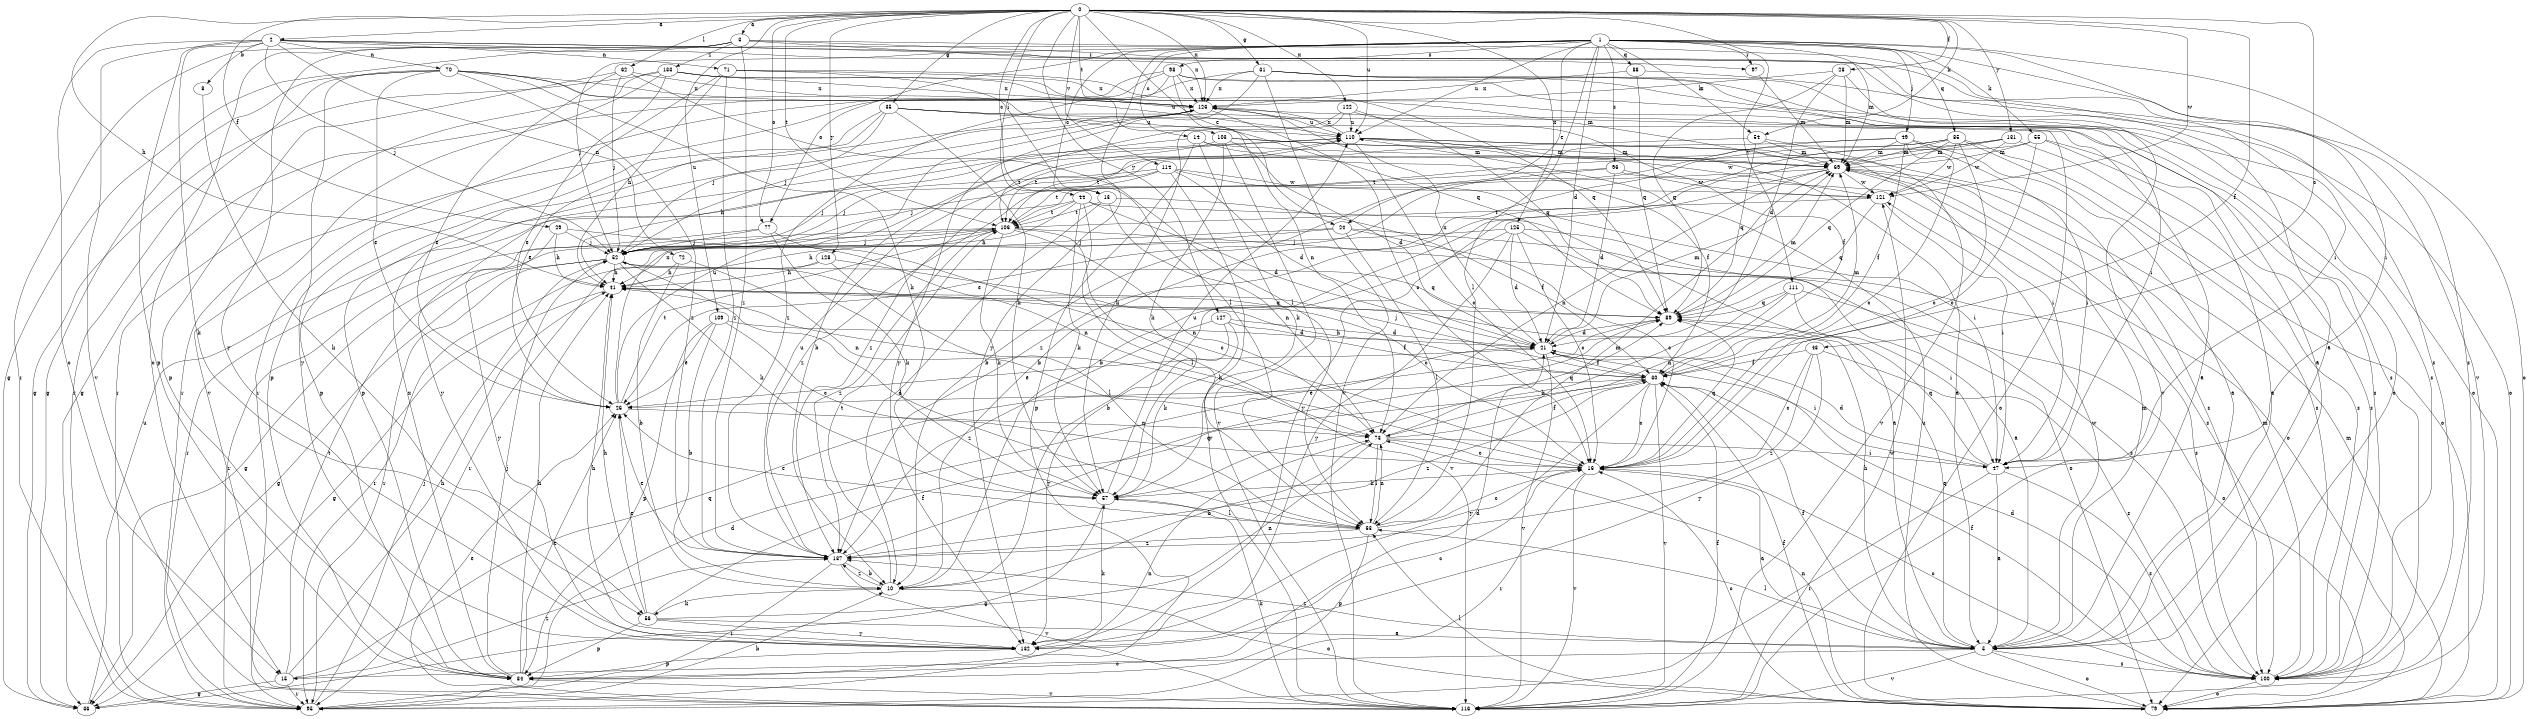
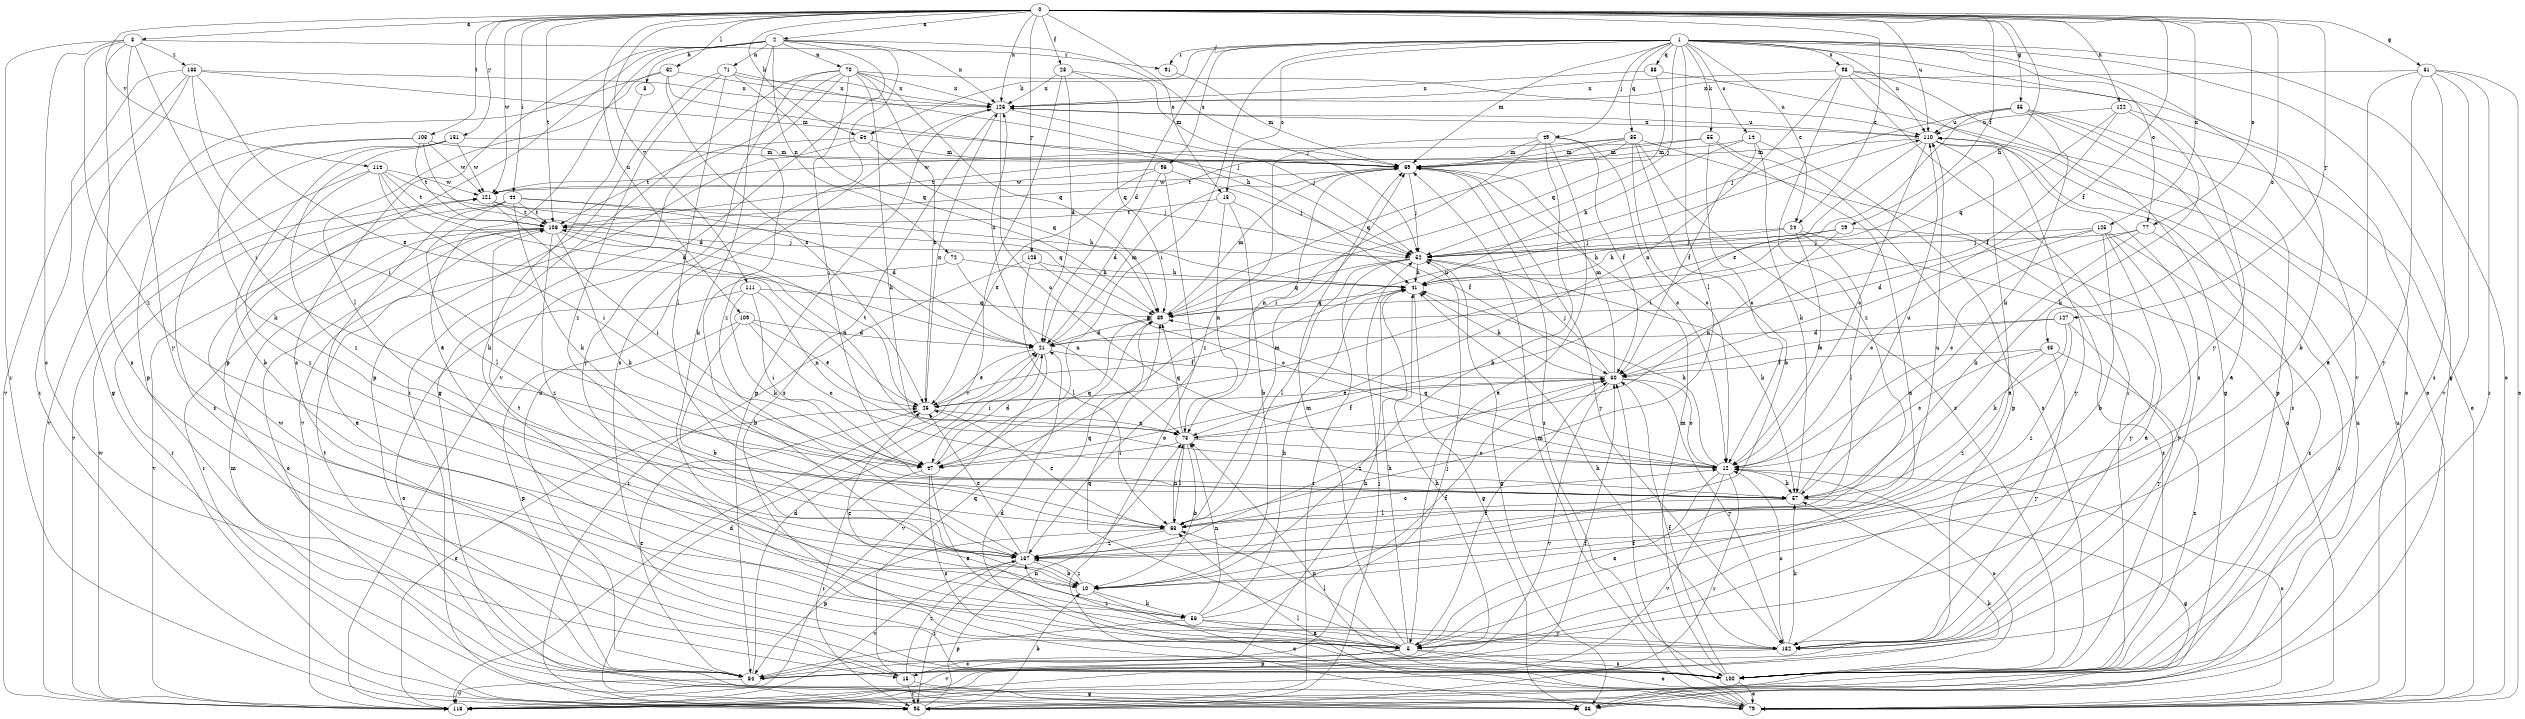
node "97": label "97" -> "91"
edge "70" -> "47": added, label "i"
edge "13" -> "10": label "o" -> "b"
edge "106" -> "36": label "g" -> "m"
node "16": label "16" -> "12"
